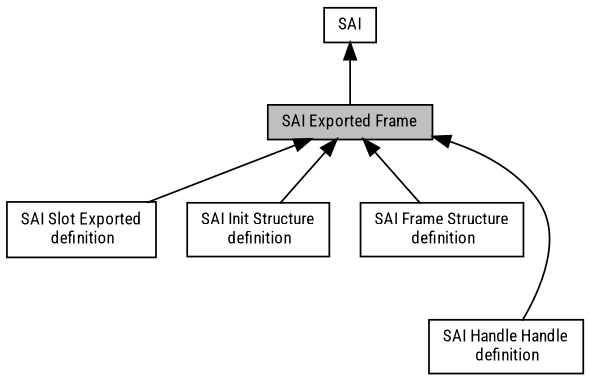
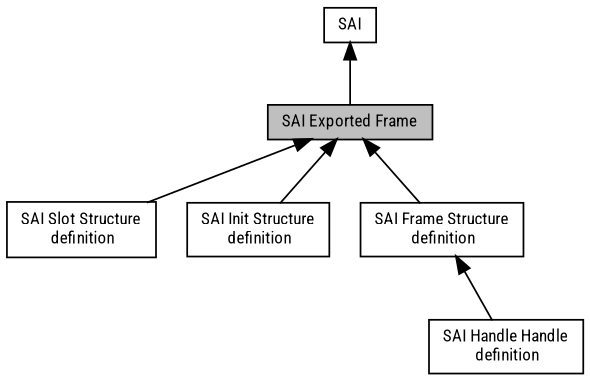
edge "SAI Handle Handle definition" -> "SAI Exported Frame": now "SAI Handle Handle definition" -> "SAI Frame Structure definition"
node "SAI Slot Exported definition": label "SAI Slot Exported definition" -> "SAI Slot Structure definition"
